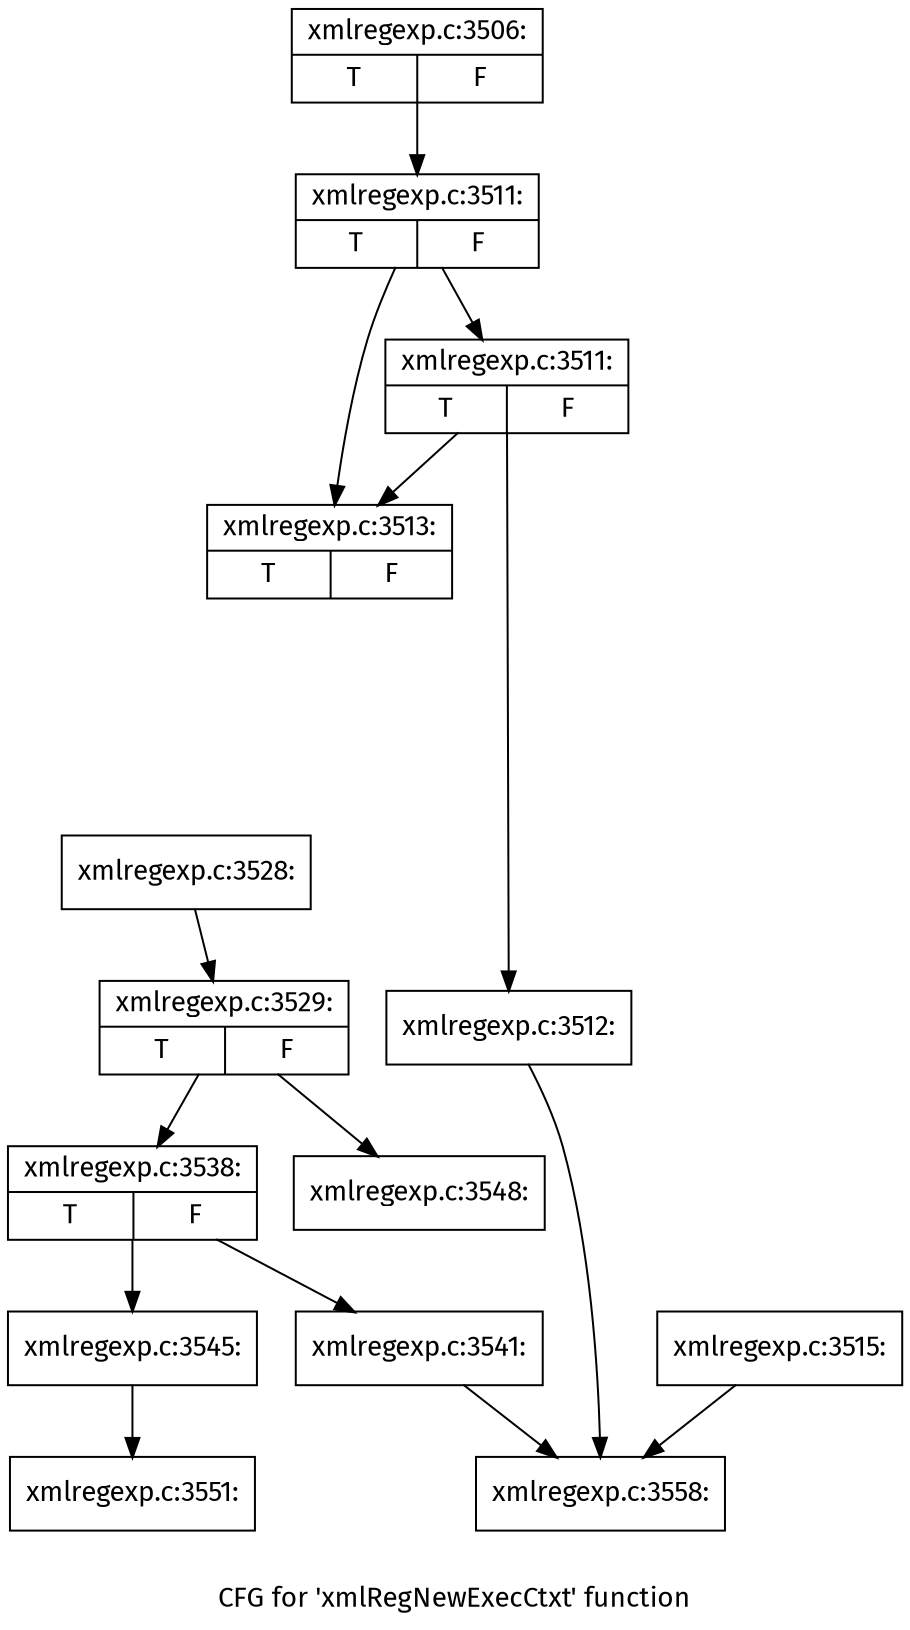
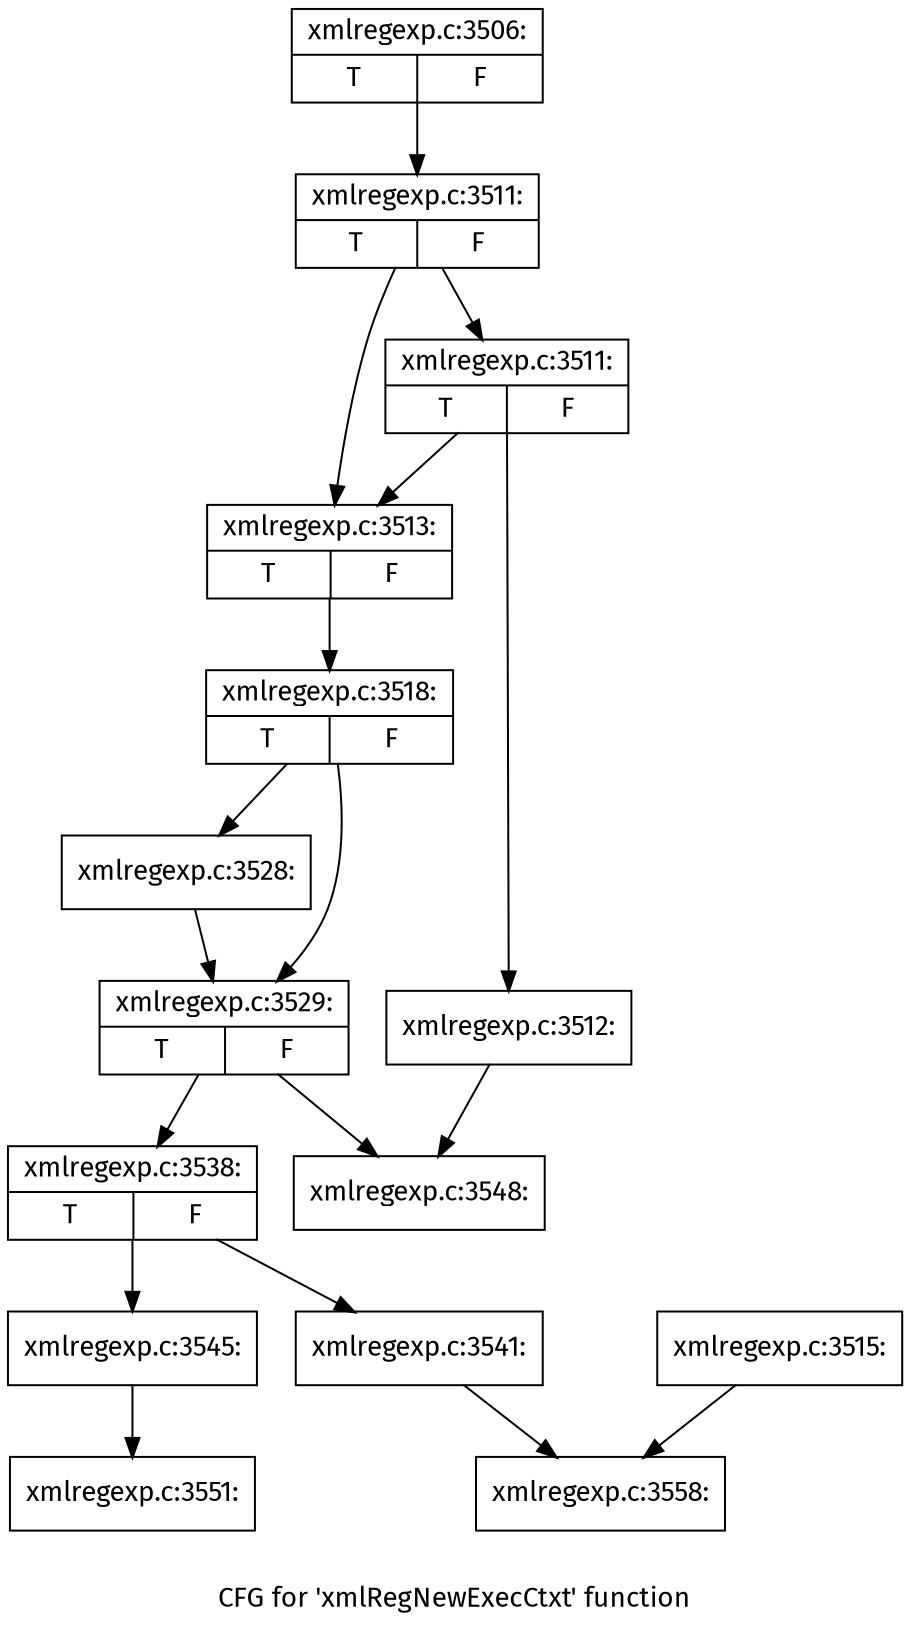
node "xmlregexp.c:3518:": added
edge "xmlregexp.c:3512:" -> "xmlregexp.c:3558:": now "xmlregexp.c:3512:" -> "xmlregexp.c:3548:"
